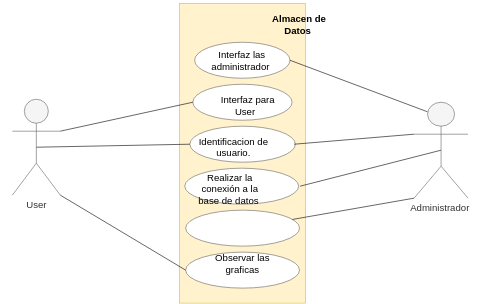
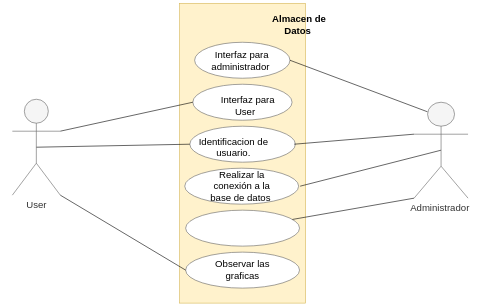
node "Interfaz las administrador": label "Interfaz las administrador" -> "Interfaz para administrador"
node "Realizar la conexión a la base de datos": moved (230, 189) -> (242, 186)
node "Observar las graficas": moved (243, 264) -> (243, 270)
